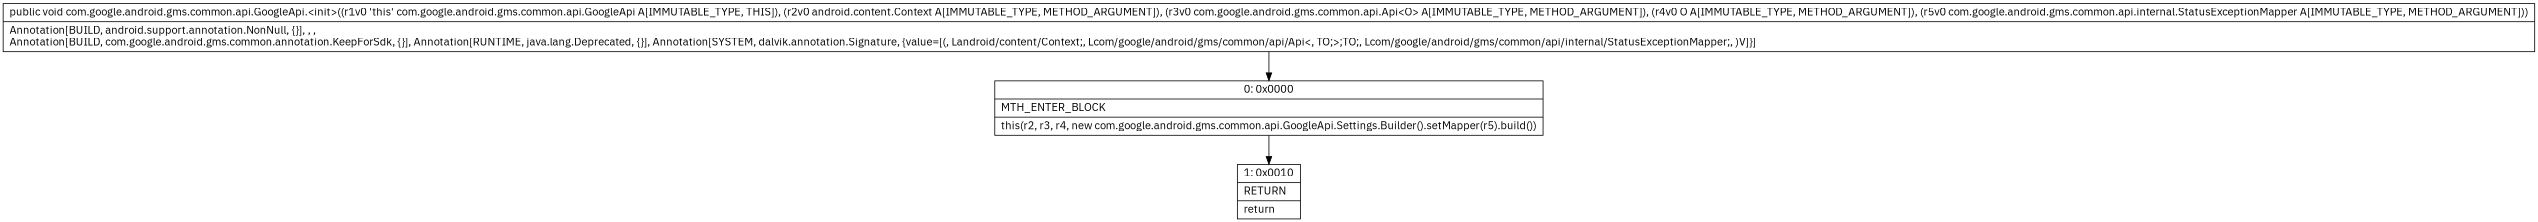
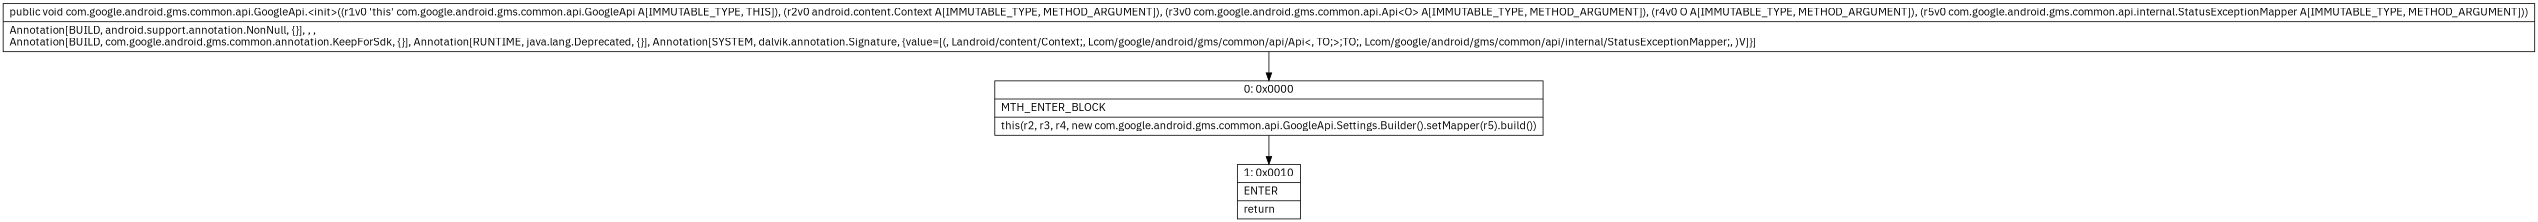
node "1: 0x0010": text "RETURN" -> "ENTER"
